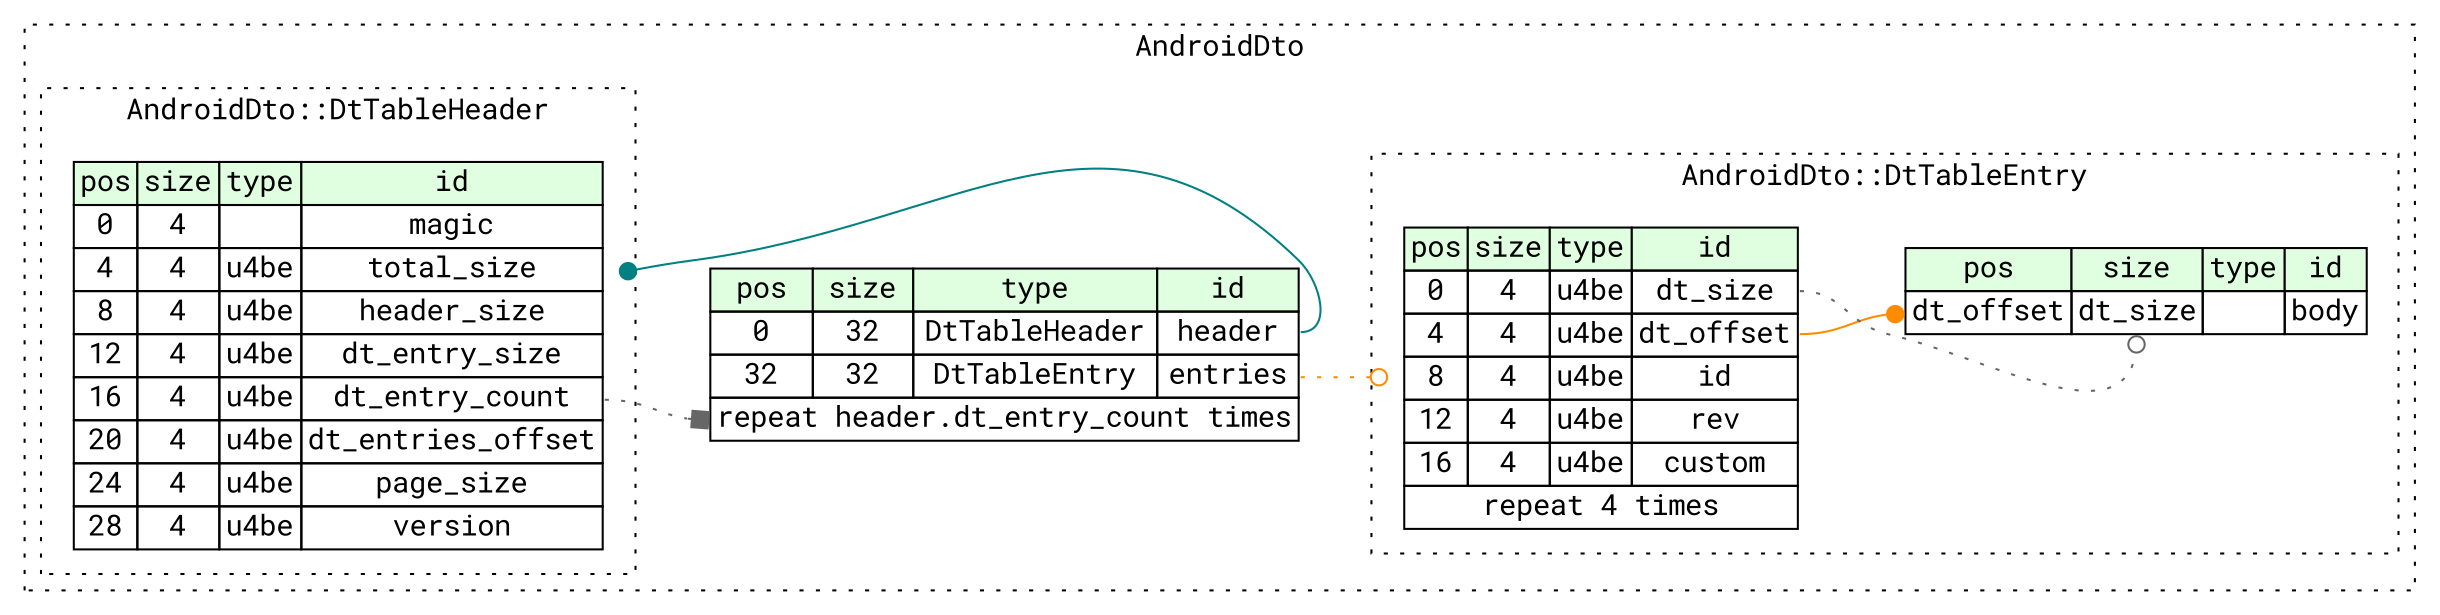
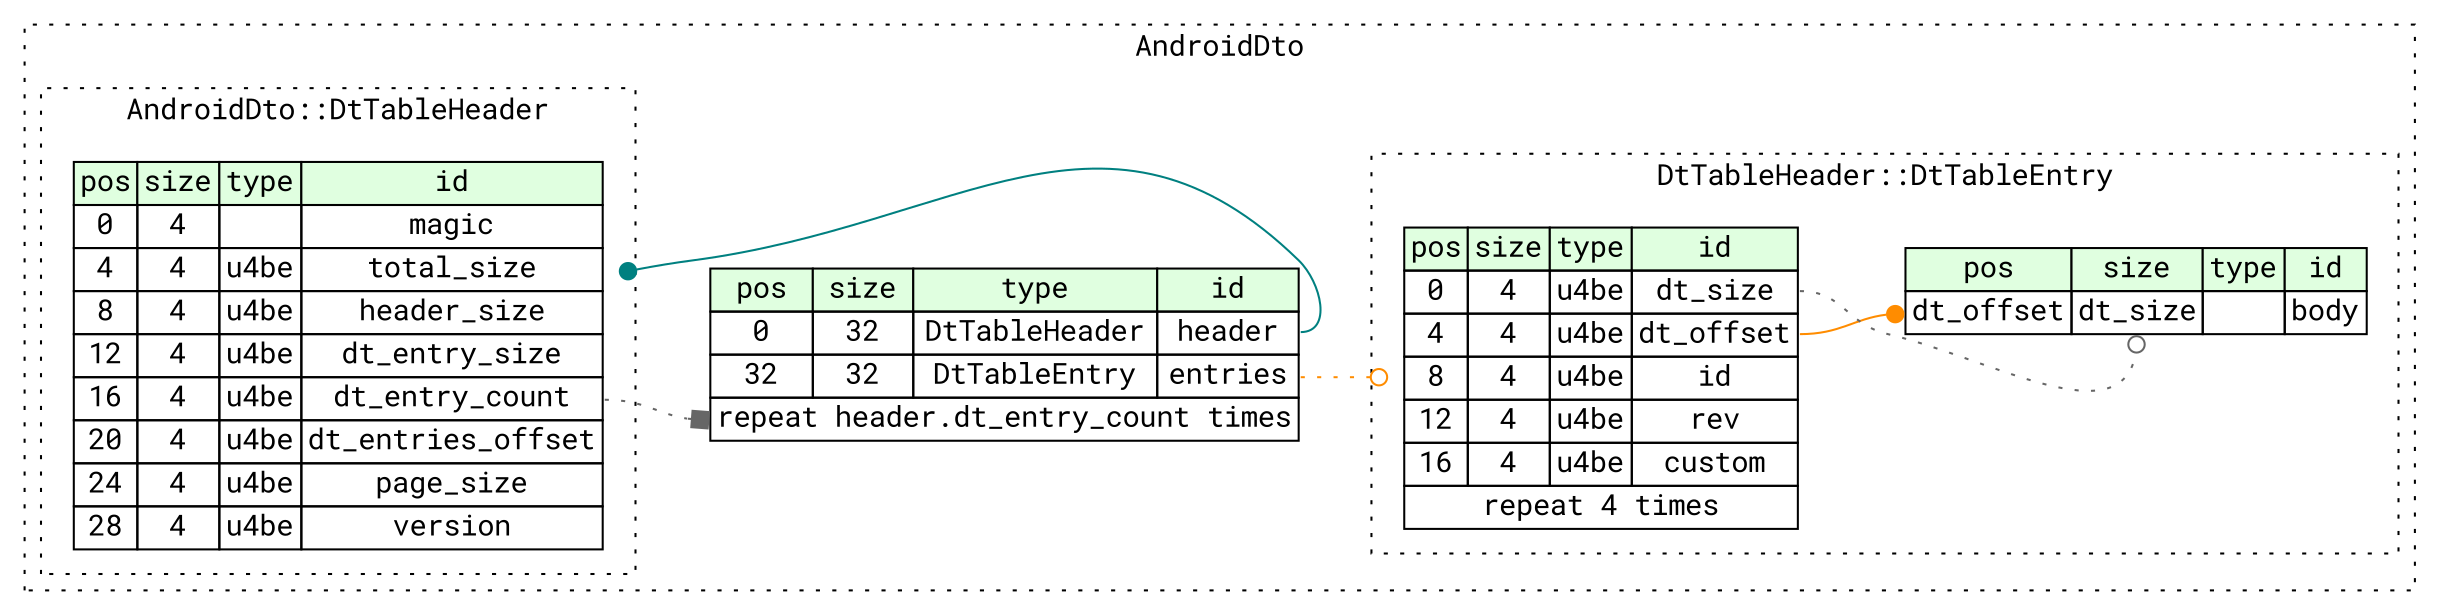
cluster "AndroidDto::DtTableEntry": label "AndroidDto::DtTableEntry" -> "DtTableHeader::DtTableEntry"
